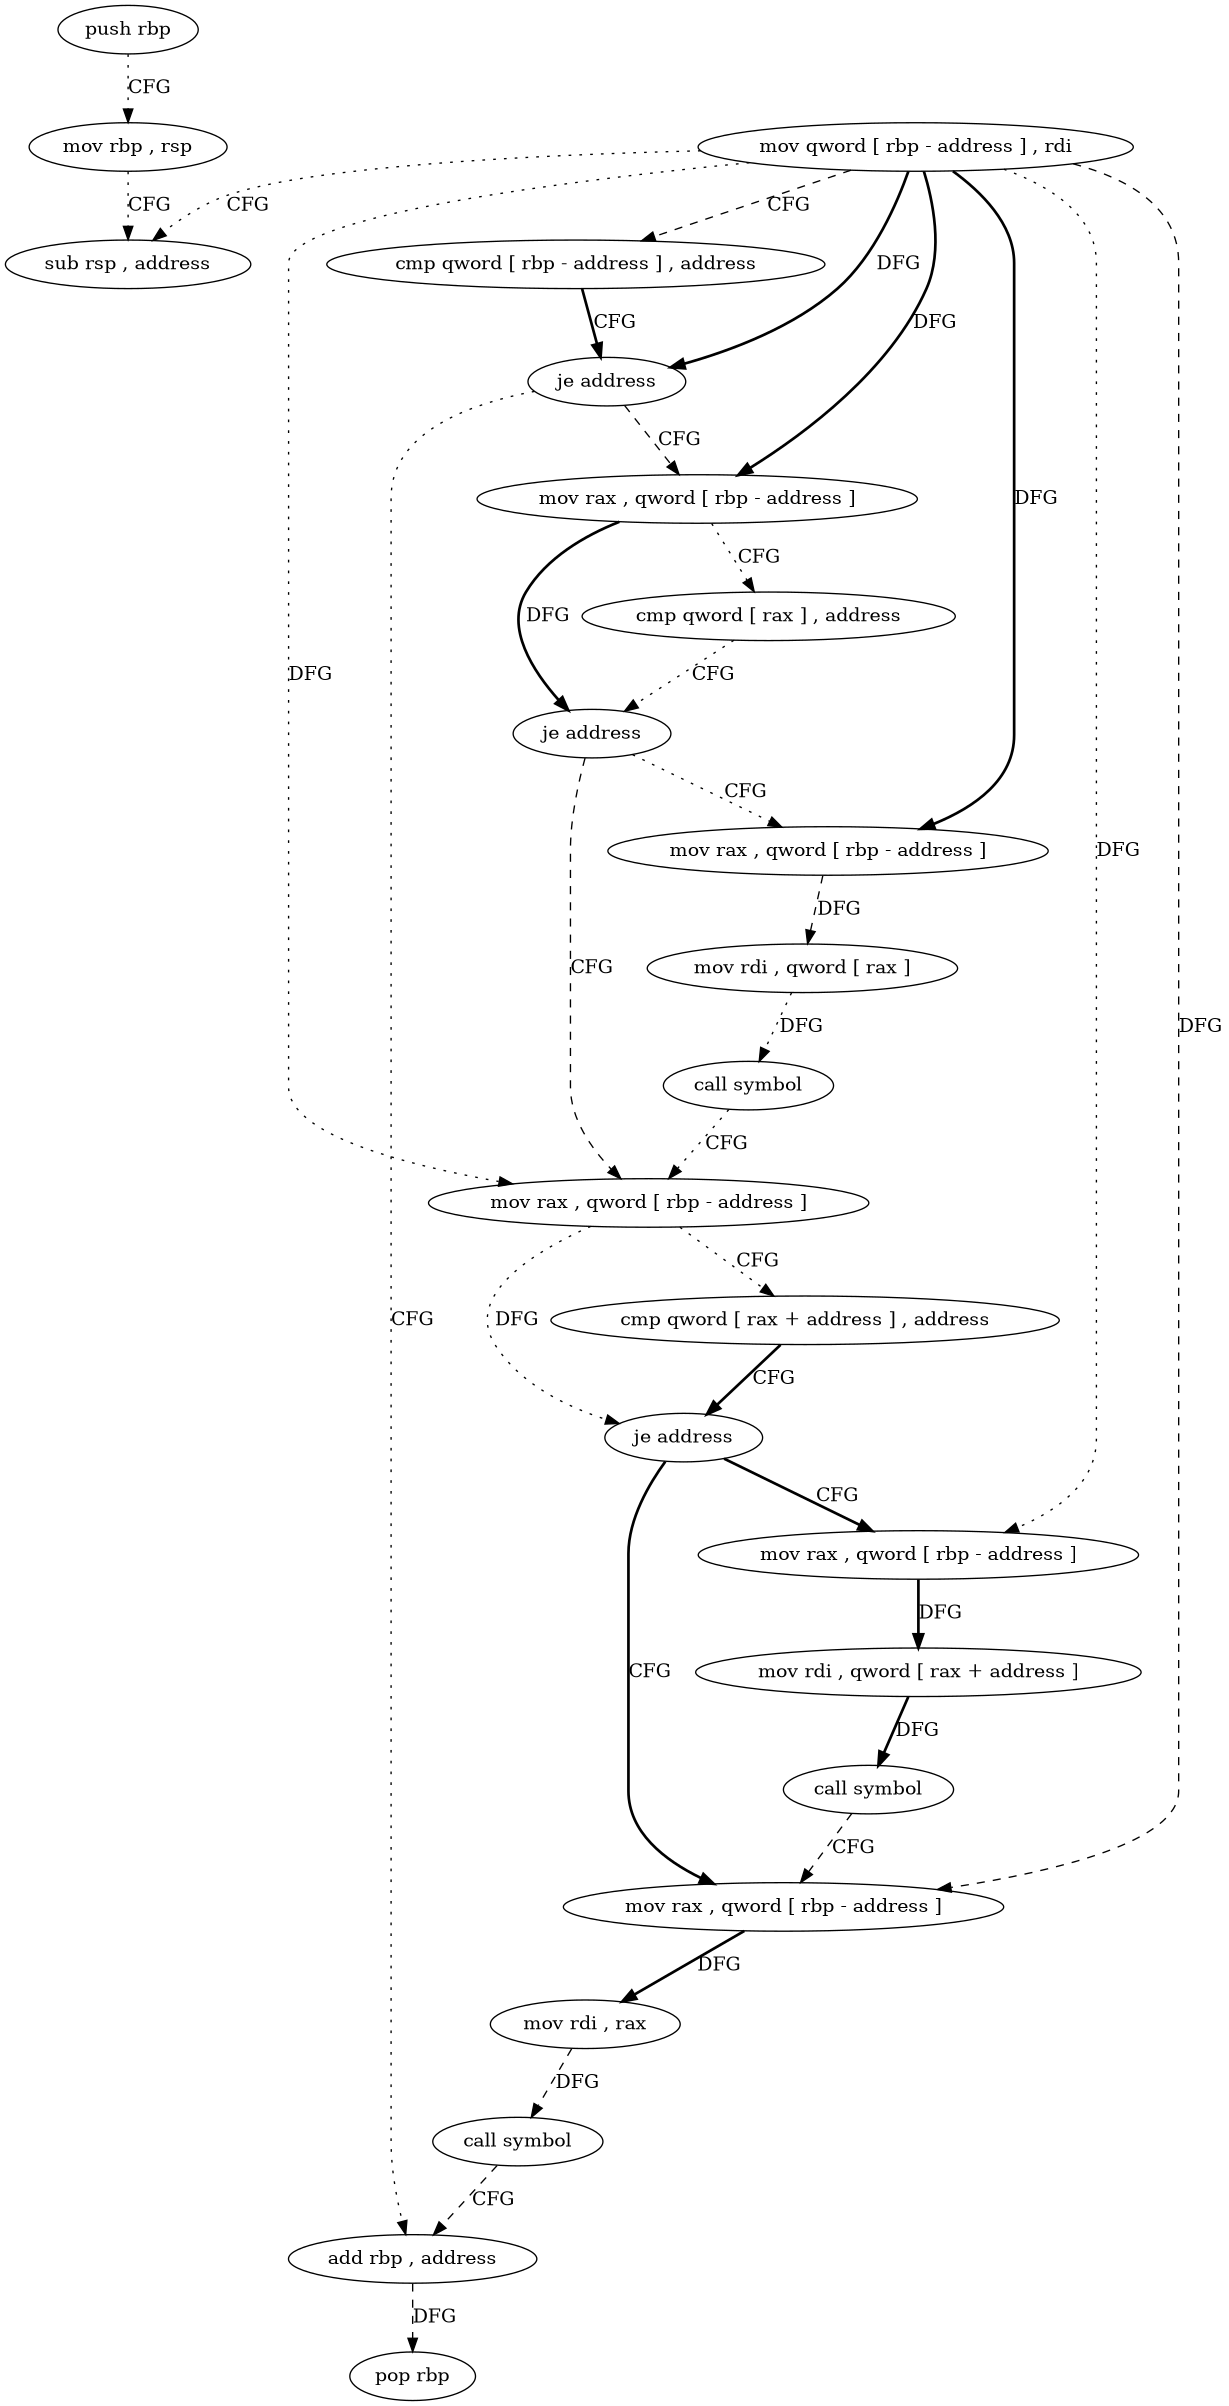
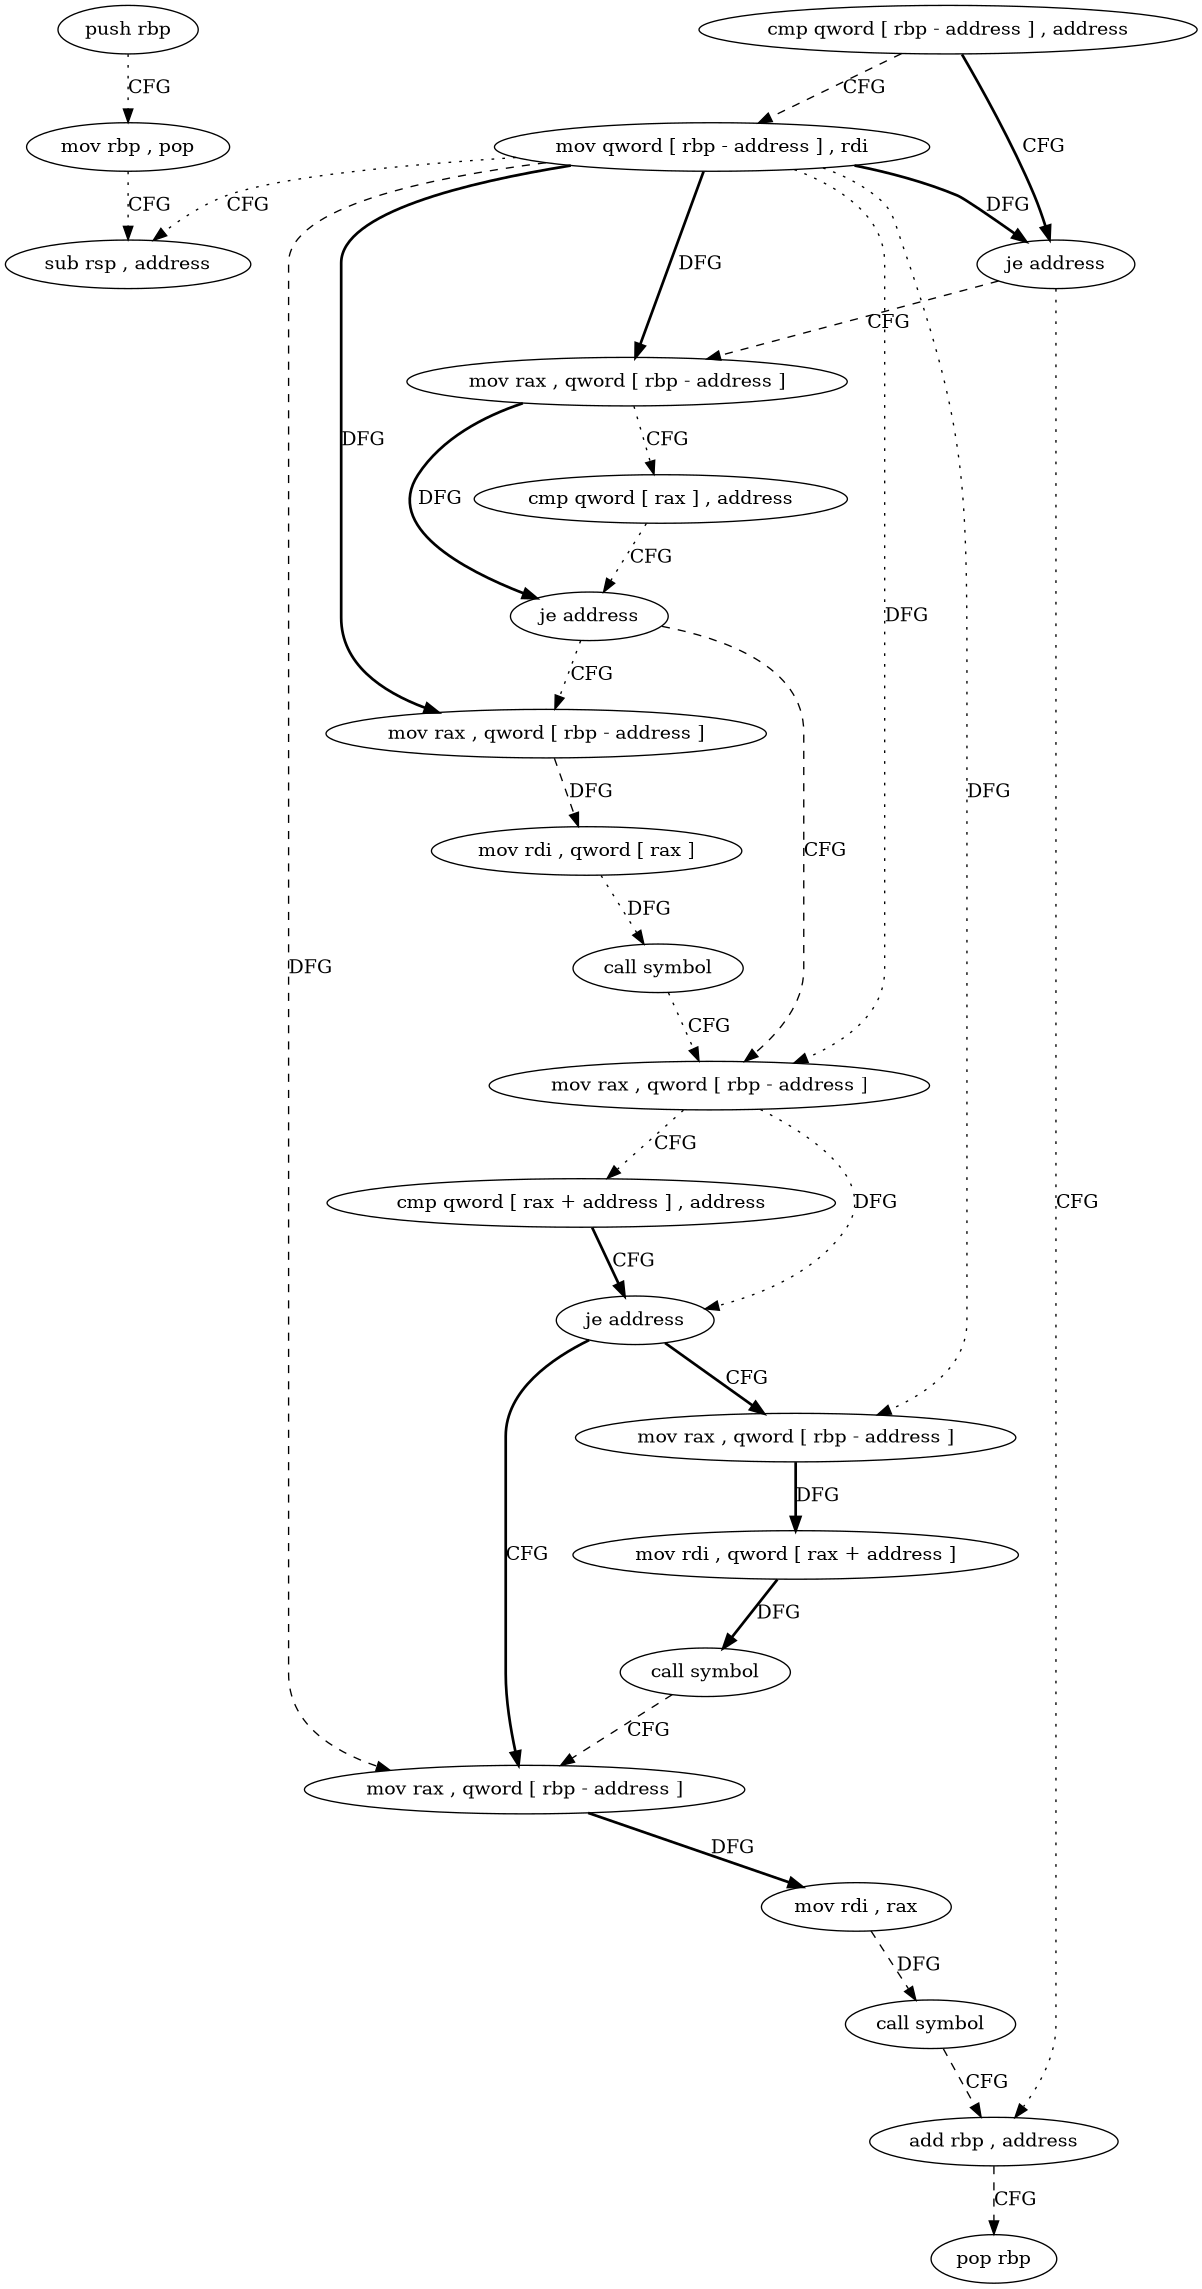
node "mov rbp , rsp": label "mov rbp , rsp" -> "mov rbp , pop"
edge "mov qword [ rbp - address ] , rdi" -> "cmp qword [ rbp - address ] , address": reversed
edge "add rbp , address" -> "pop rbp": label "DFG" -> "CFG"
